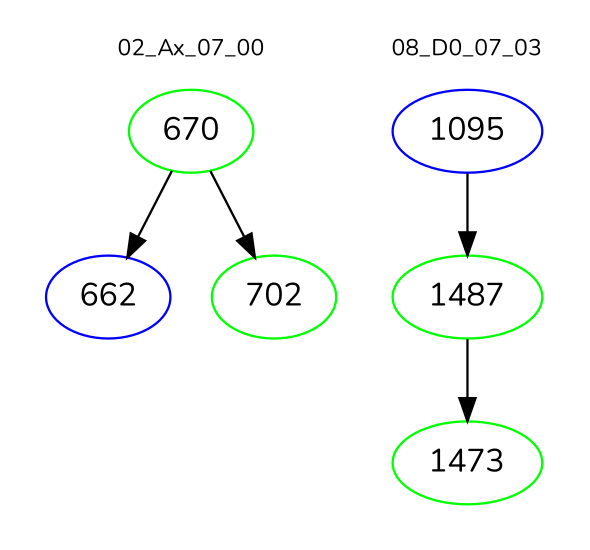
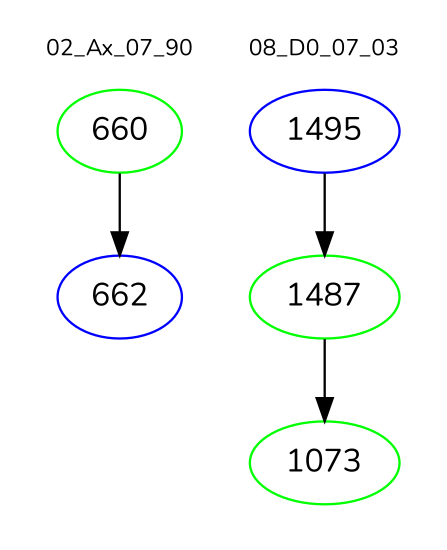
cluster "02_Ax_07_00": label "02_Ax_07_00" -> "02_Ax_07_90"
node "670": label "670" -> "660"
node "1095": label "1095" -> "1495"
node "702": removed
node "1473": label "1473" -> "1073"
